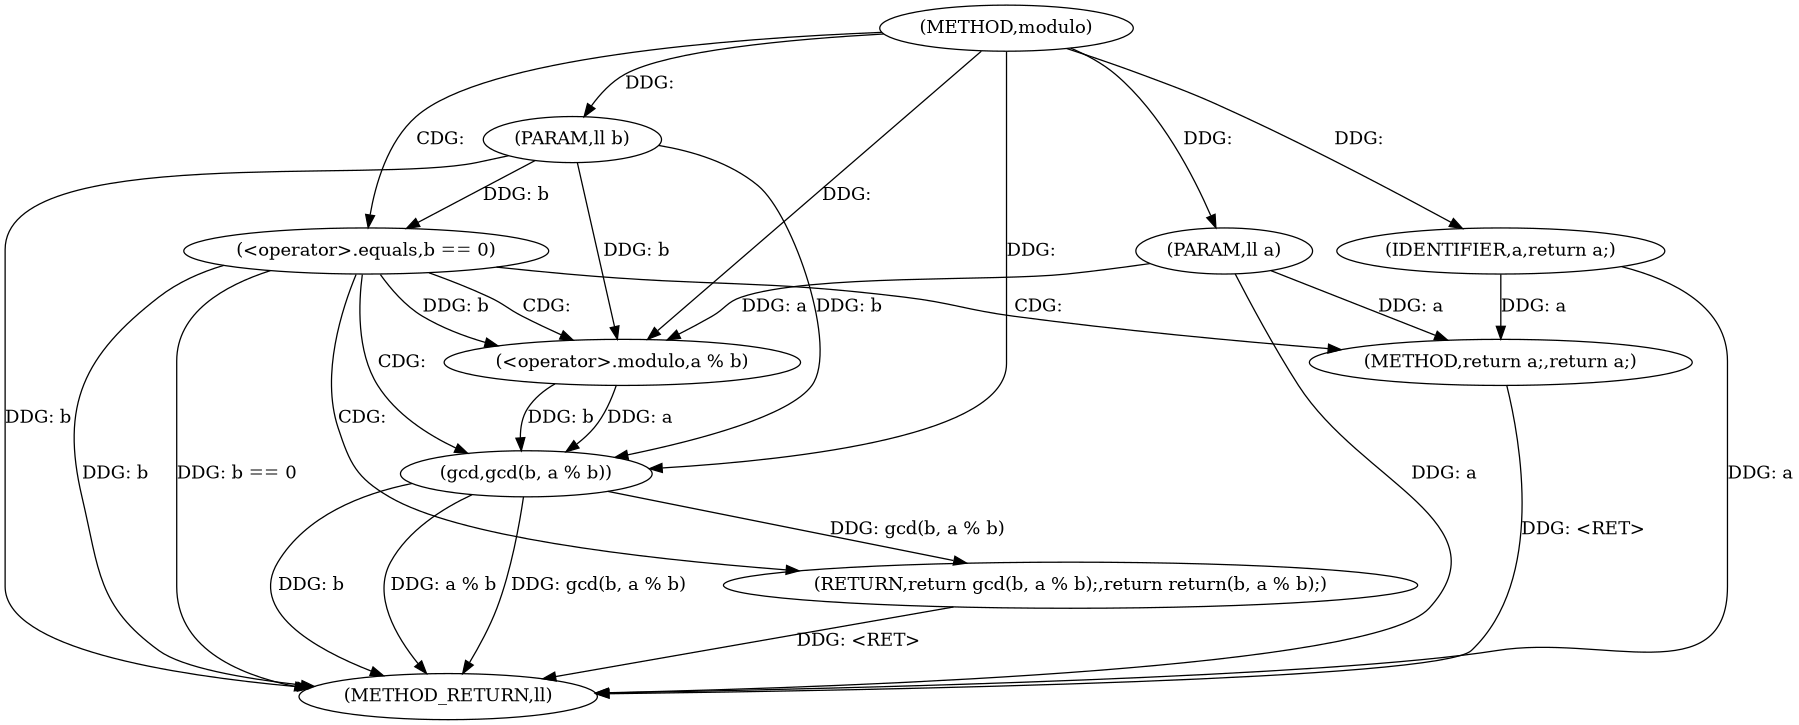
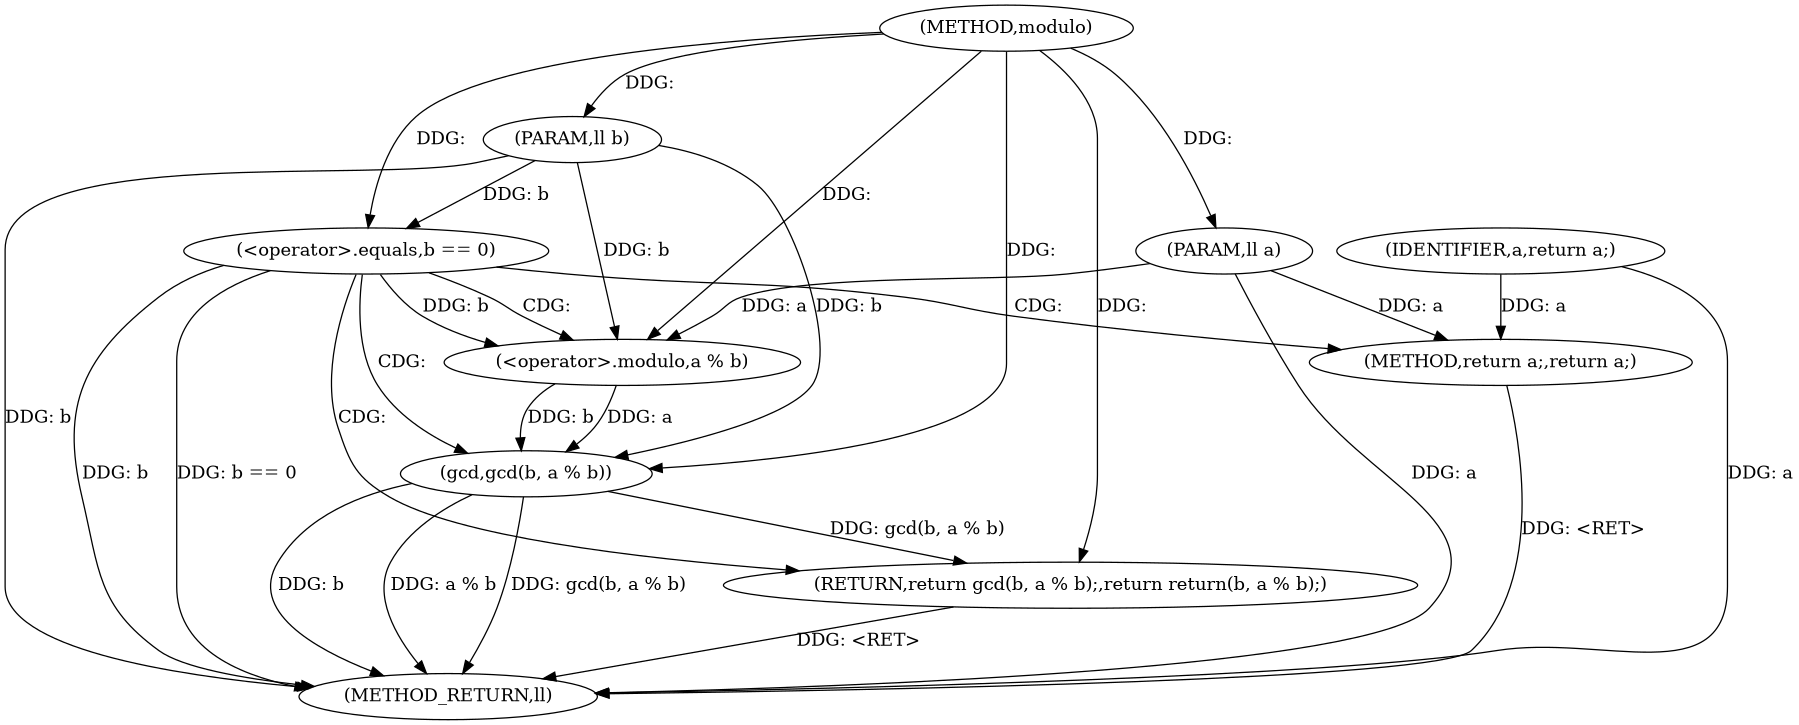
edge "(METHOD,modulo)" -> "(IDENTIFIER,a,return a;)": now "(METHOD,modulo)" -> "(RETURN,return gcd(b, a % b);,return return(b, a % b);)"
edge "(METHOD,modulo)" -> "(<operator>.equals,b == 0)": label "CDG: " -> "DDG: "
